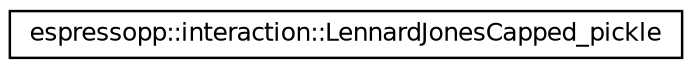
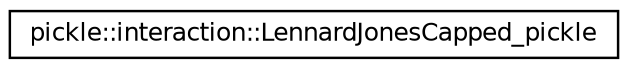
node "espressopp::interaction::LennardJonesCapped_pickle": label "espressopp::interaction::LennardJonesCapped_pickle" -> "pickle::interaction::LennardJonesCapped_pickle"
